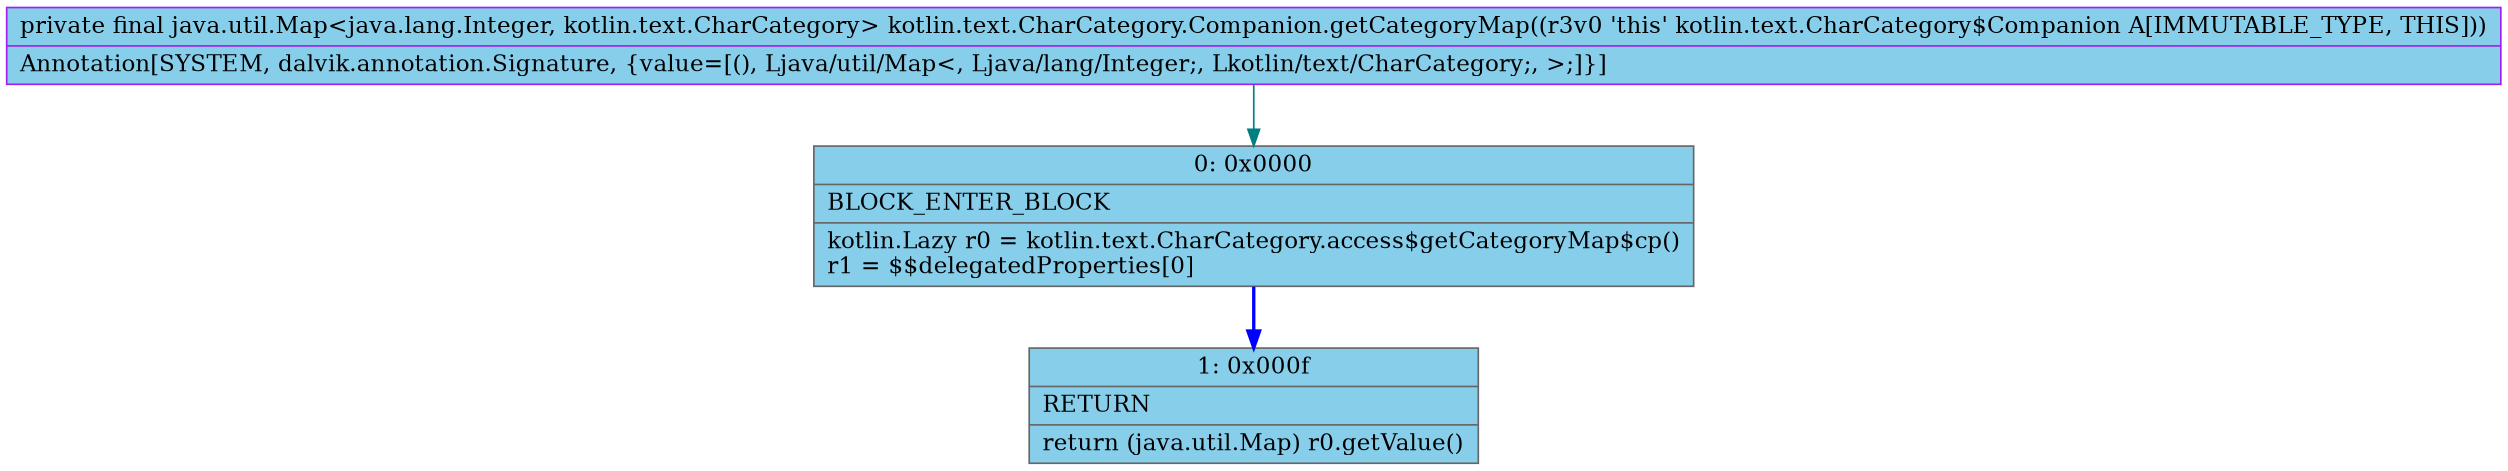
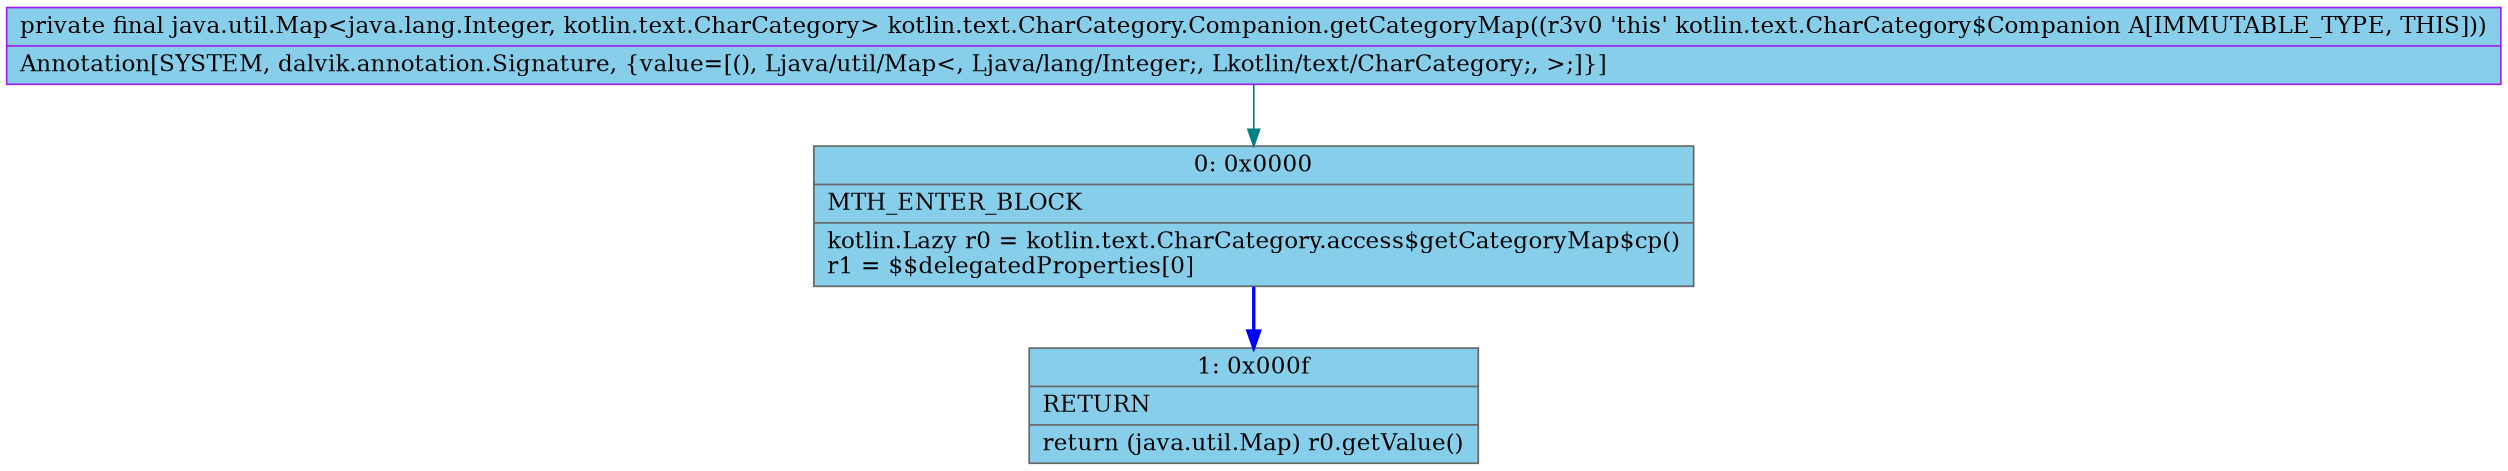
node "0: 0x0000": text "BLOCK_ENTER_BLOCK" -> "MTH_ENTER_BLOCK"
